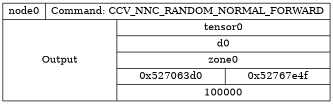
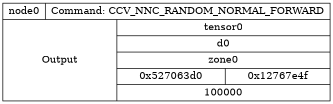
node "node0": text "0x52767e4f" -> "0x12767e4f"
